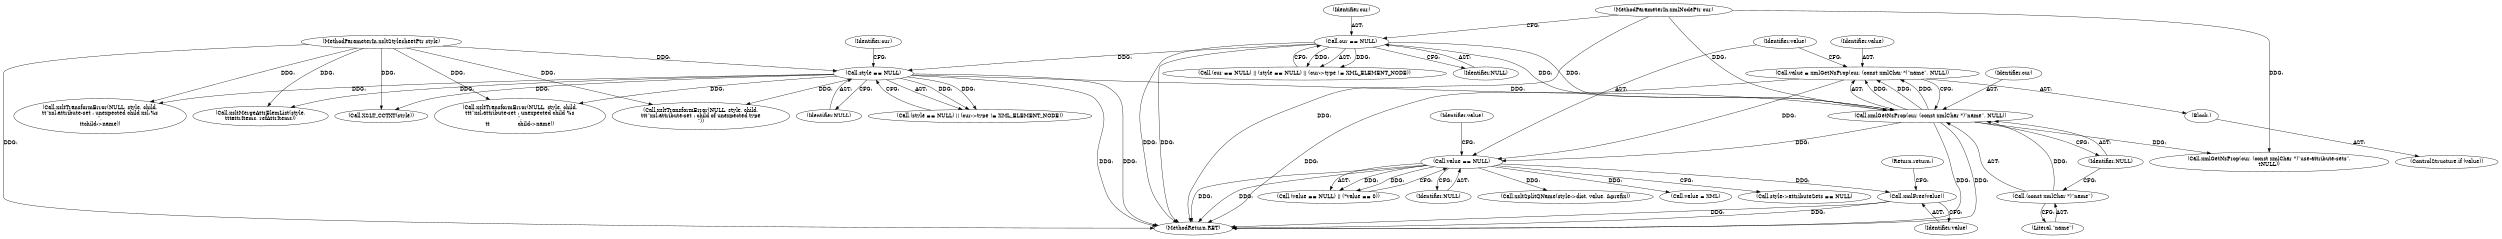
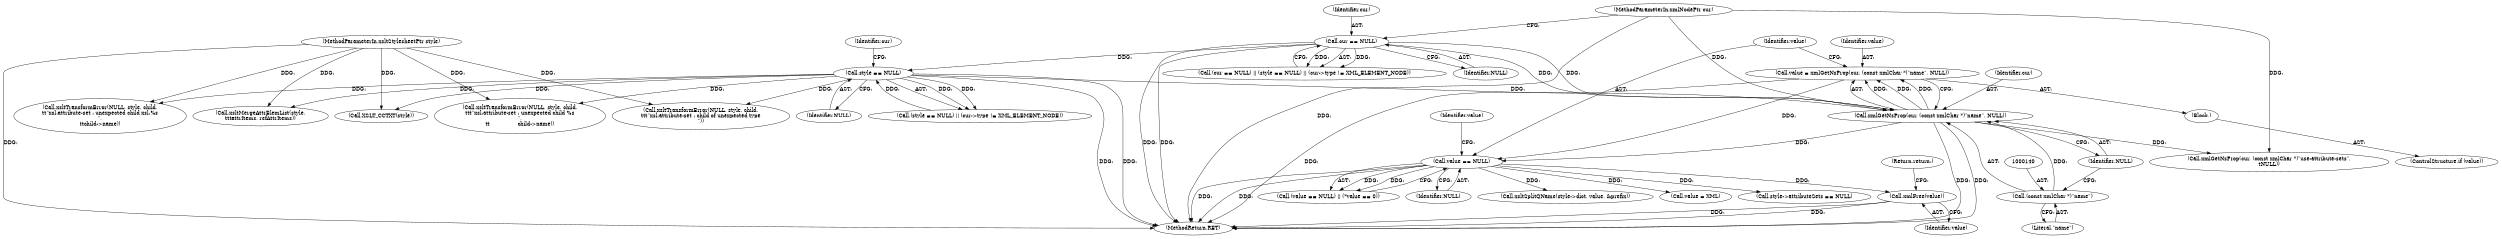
edge "(MethodParameterIn,xsltStylesheetPtr style)" -> "(Call,style == NULL)": removed, label "DDG:"
edge "(Call,(style == NULL) || (cur->type != XML_ELEMENT_NODE))" -> "(Call,style == NULL)": label "CFG: " -> "DDG: "
node "1000140": added
edge "(Call,value == NULL)" -> "(Call,style->attributeSets == NULL)": label "CFG: " -> "DDG: "
